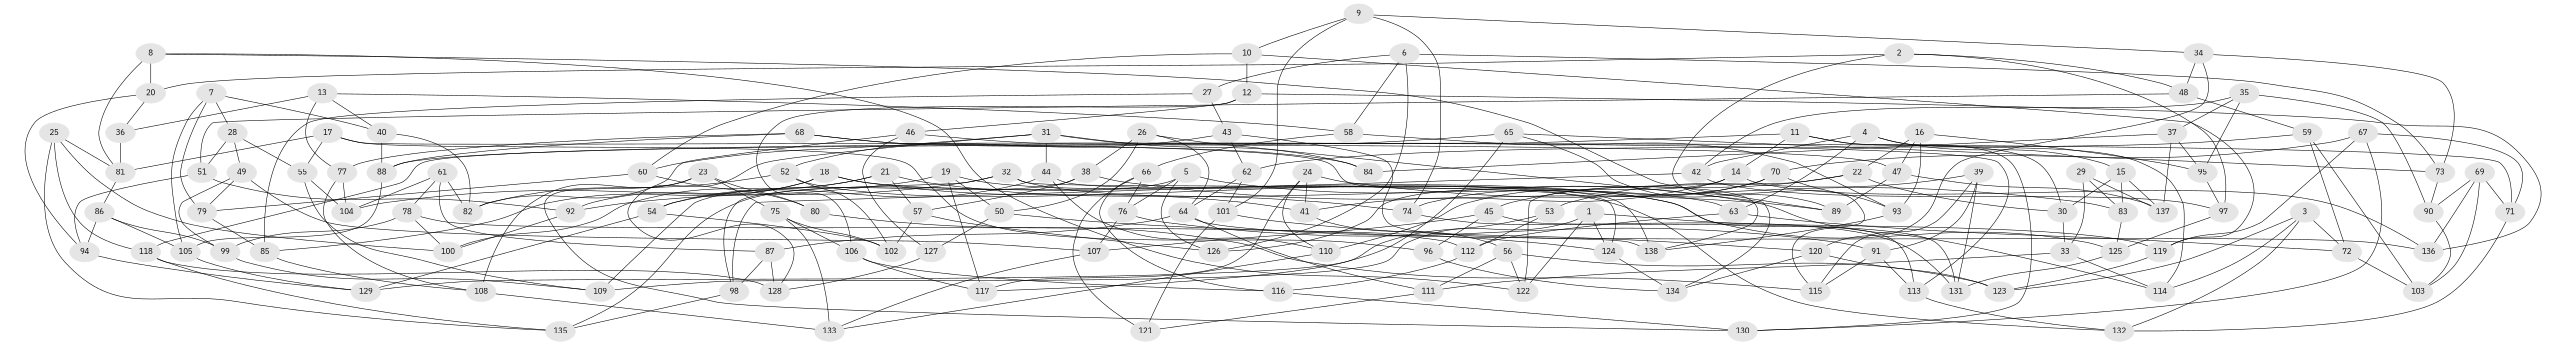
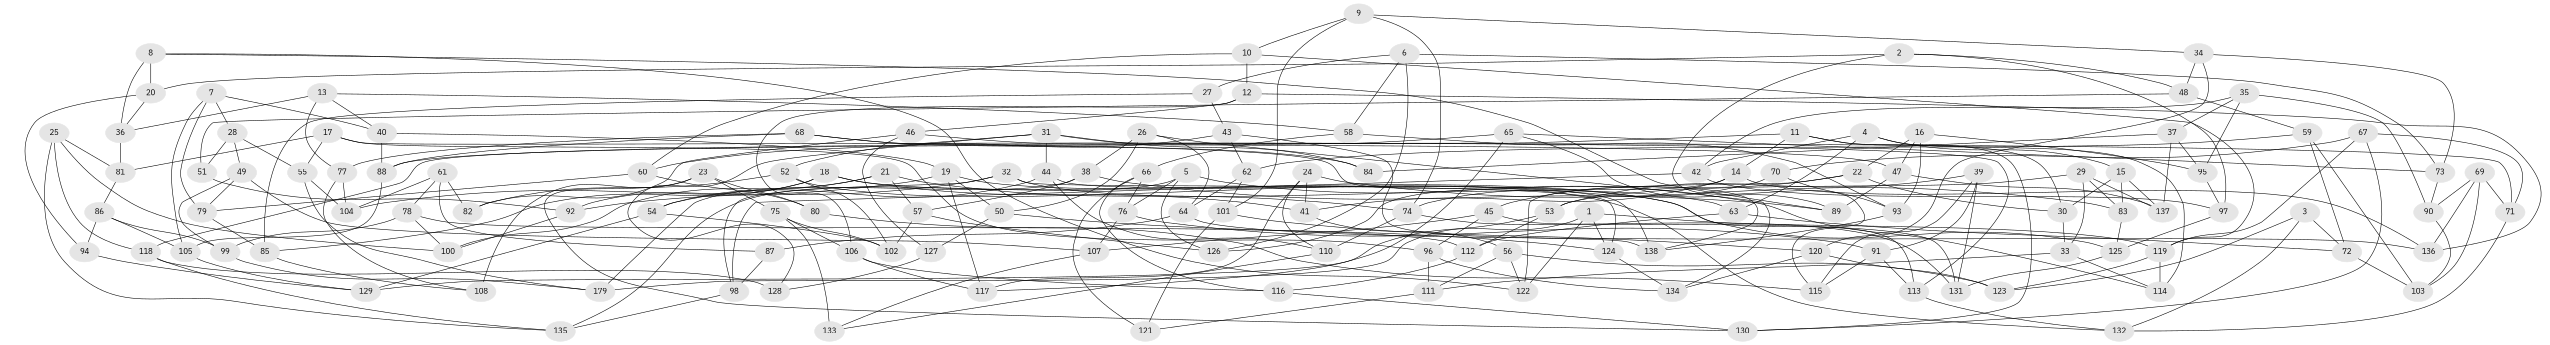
edge "8" -- "81": now "8" -- "36"
edge "40" -- "82": now "40" -- "19"
edge "29" -- "53": added
edge "51" -- "94": removed
edge "70" -- "110": now "74" -- "110"
edge "64" -- "111": now "96" -- "111"
edge "3" -- "114": now "119" -- "114"
edge "87" -- "128": removed
node "109": label "109" -> "179"
edge "108" -- "133": removed
